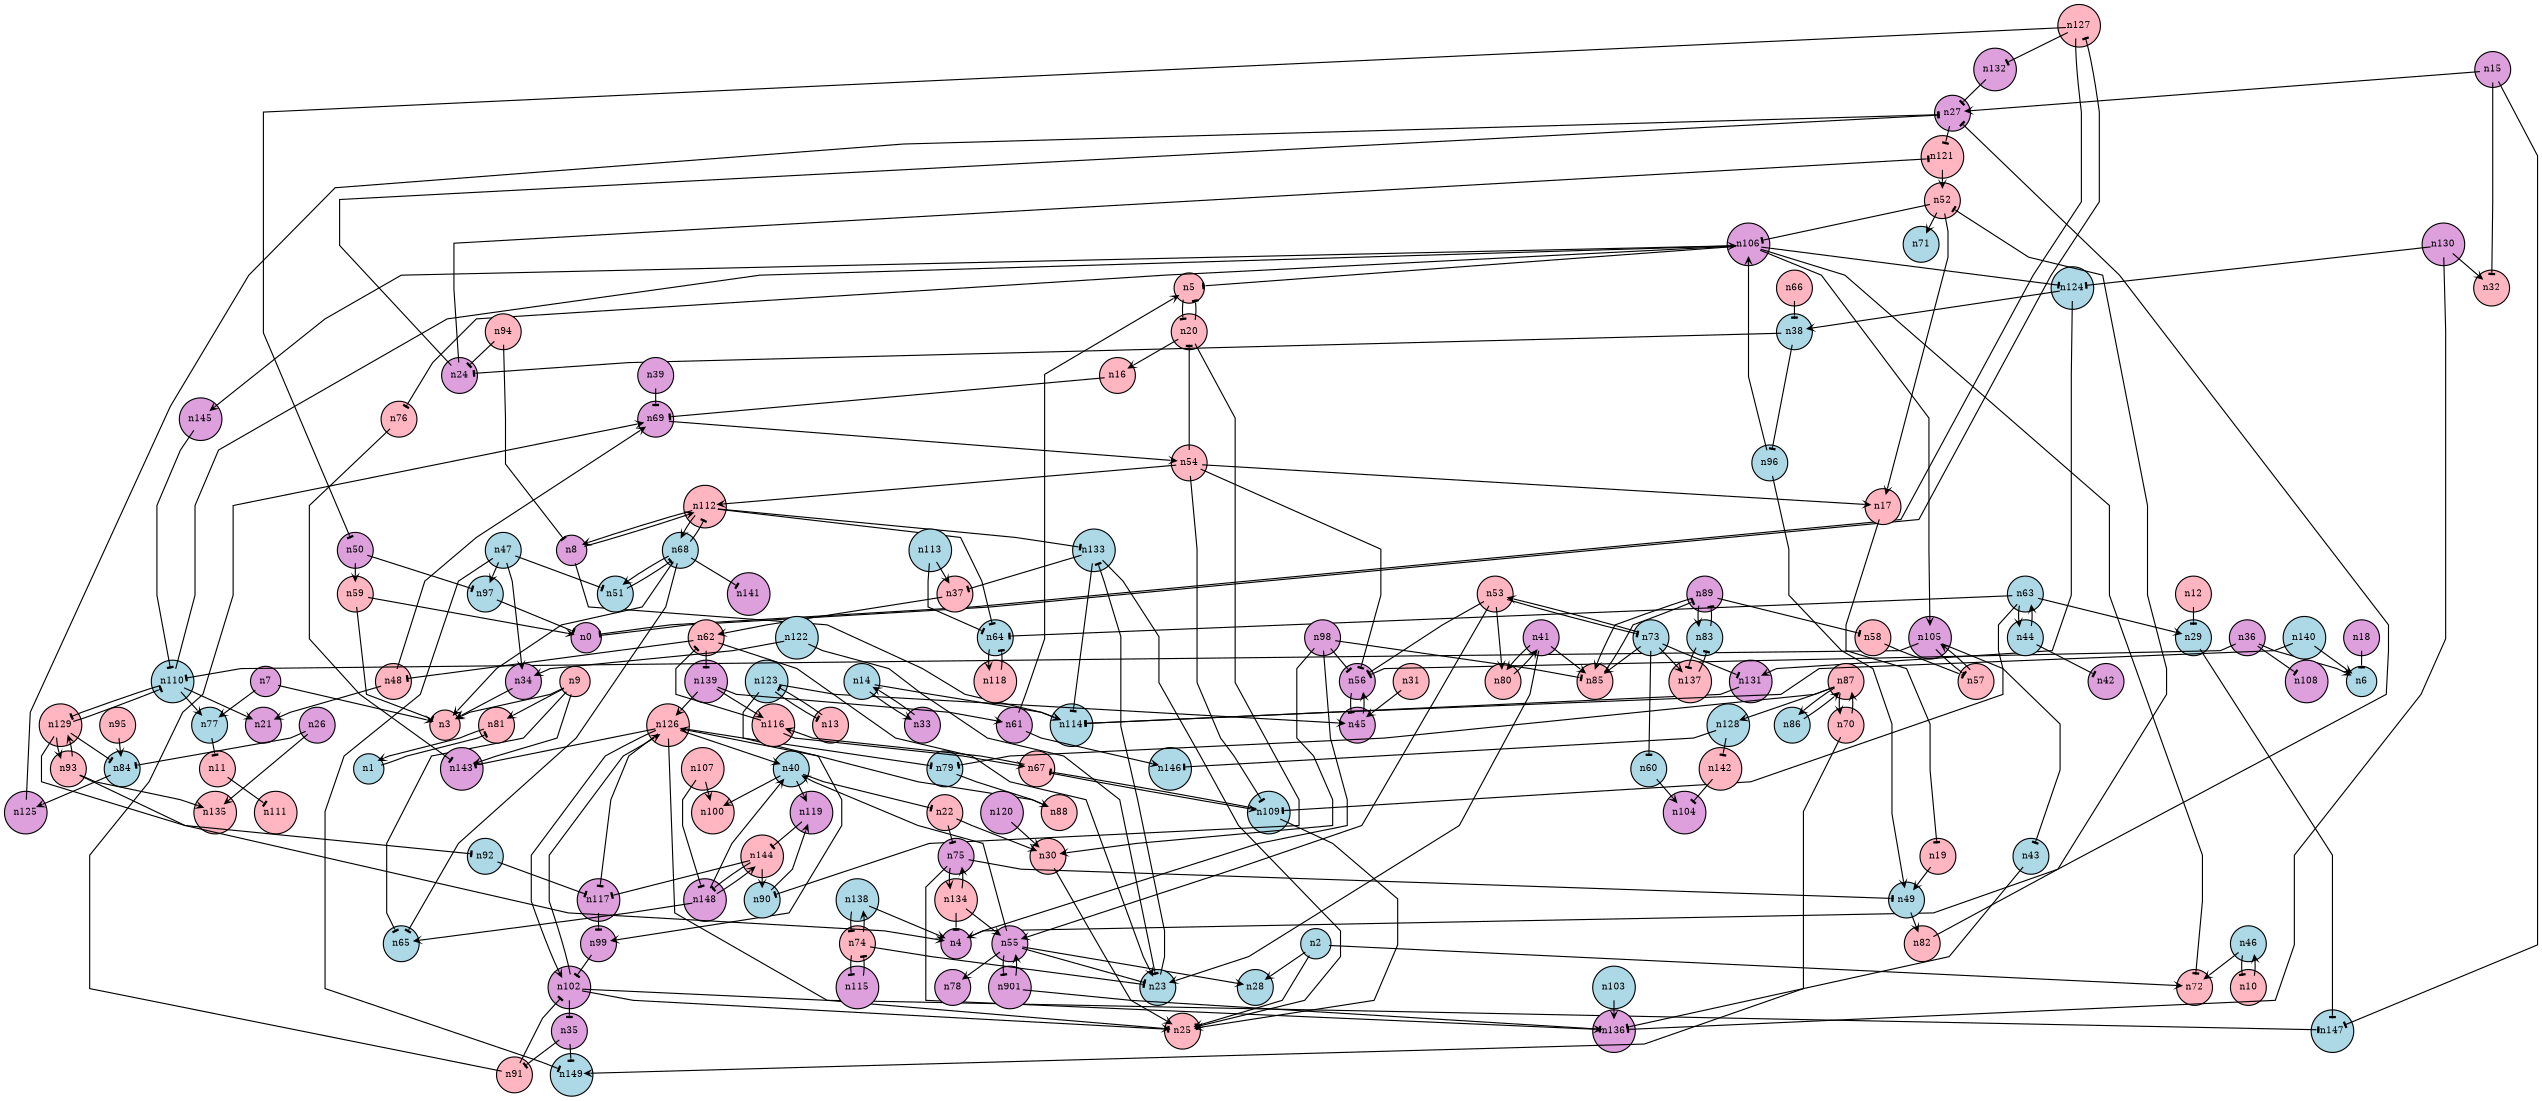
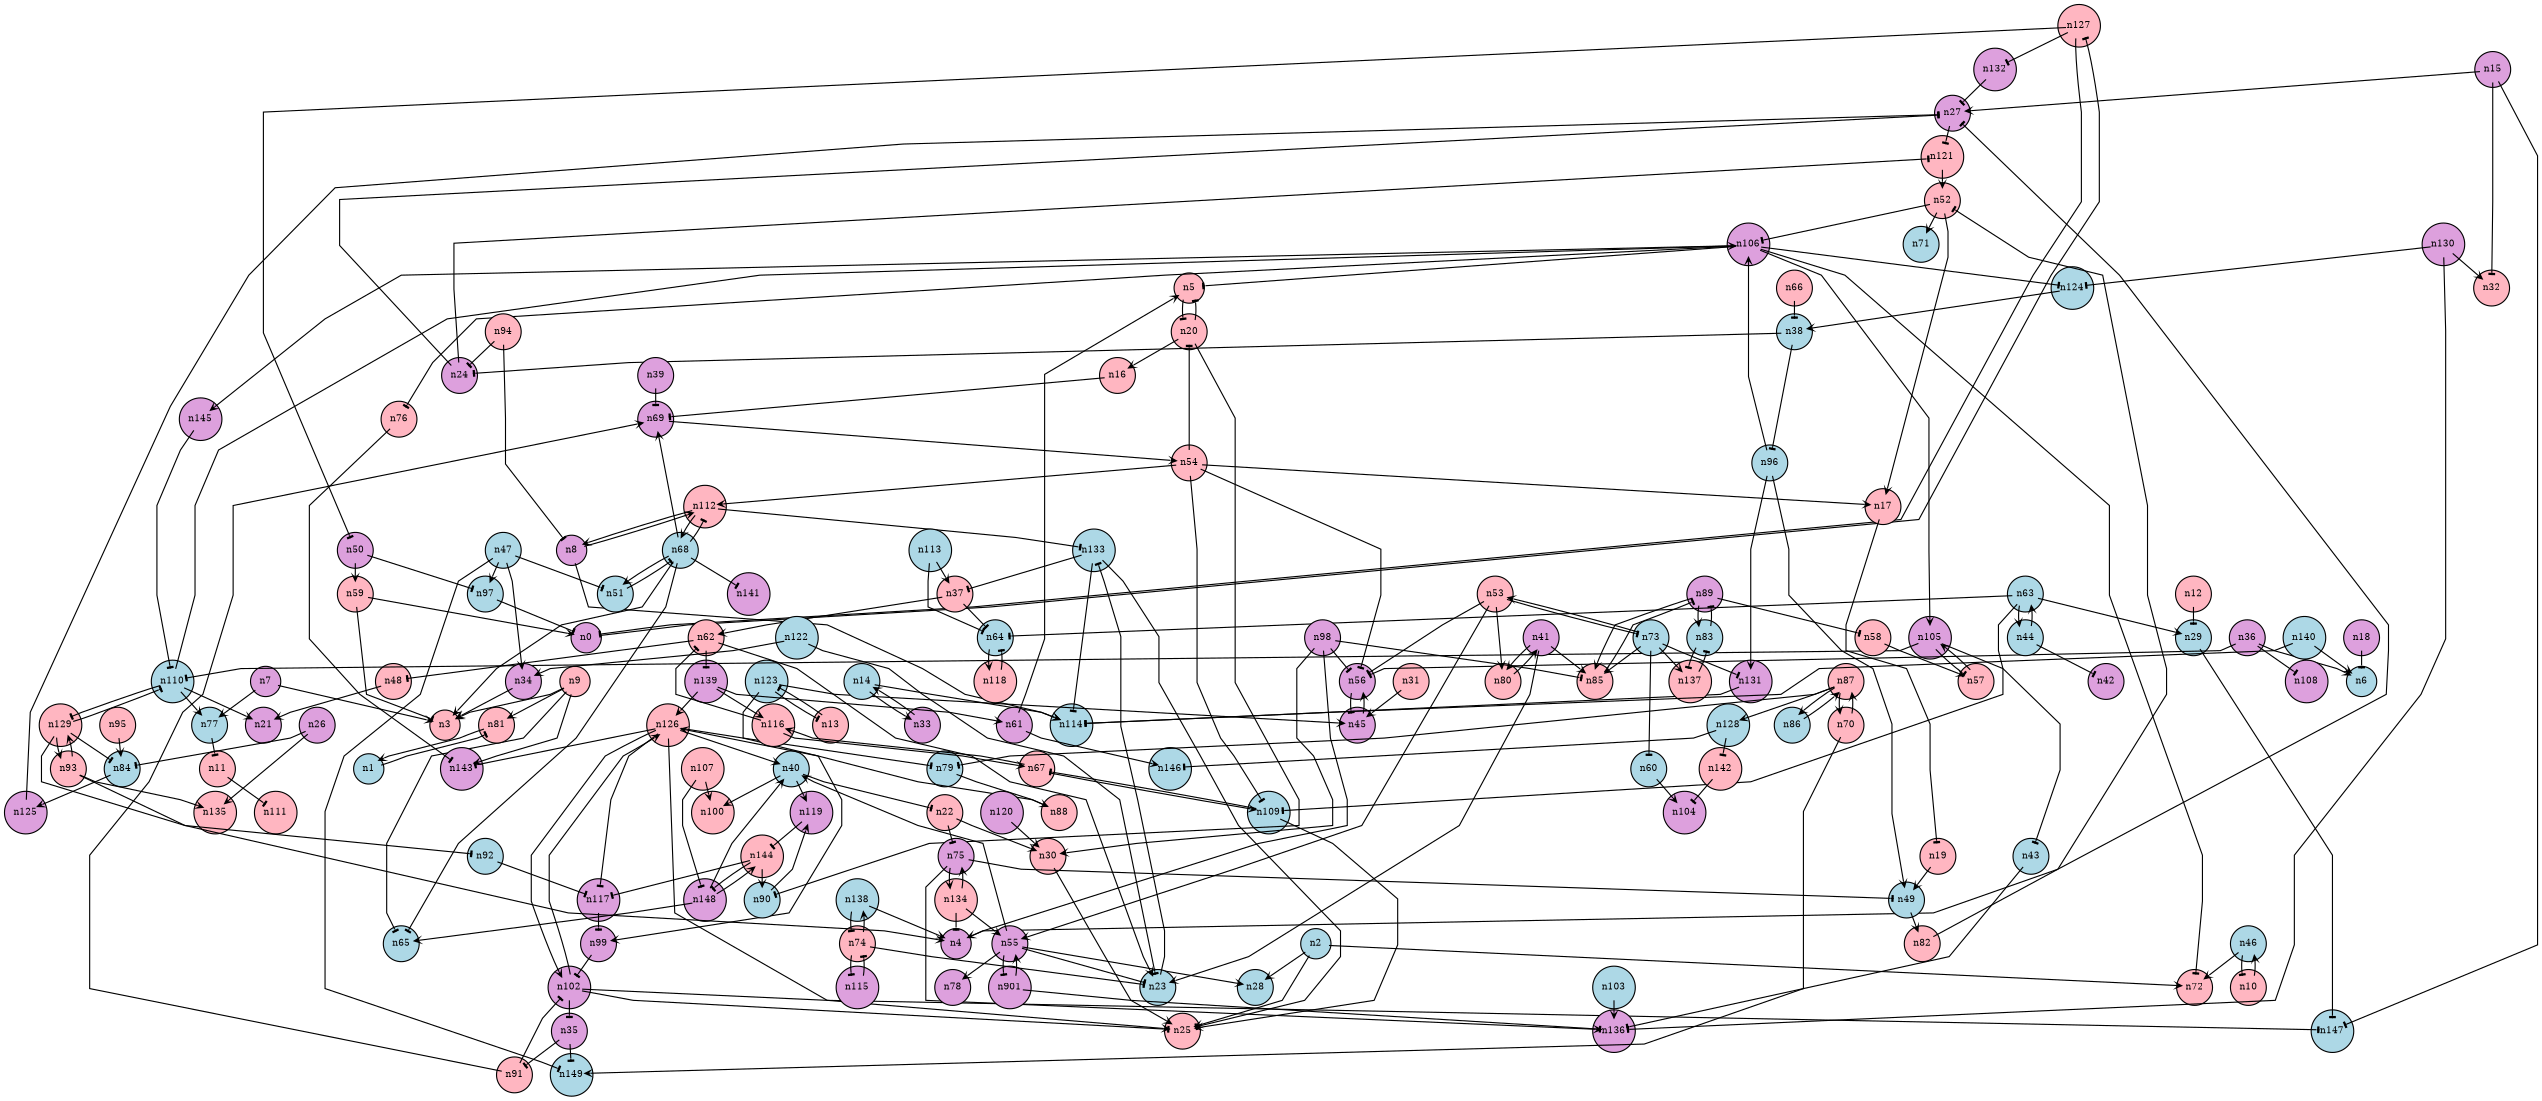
edge "n48" -> "n69": now "n68" -> "n69"
edge "n112" -> "n64": now "n37" -> "n64"
edge "n124" -> "n131": now "n96" -> "n131"
edge "n58" -> "n57": arrowhead tee -> vee
